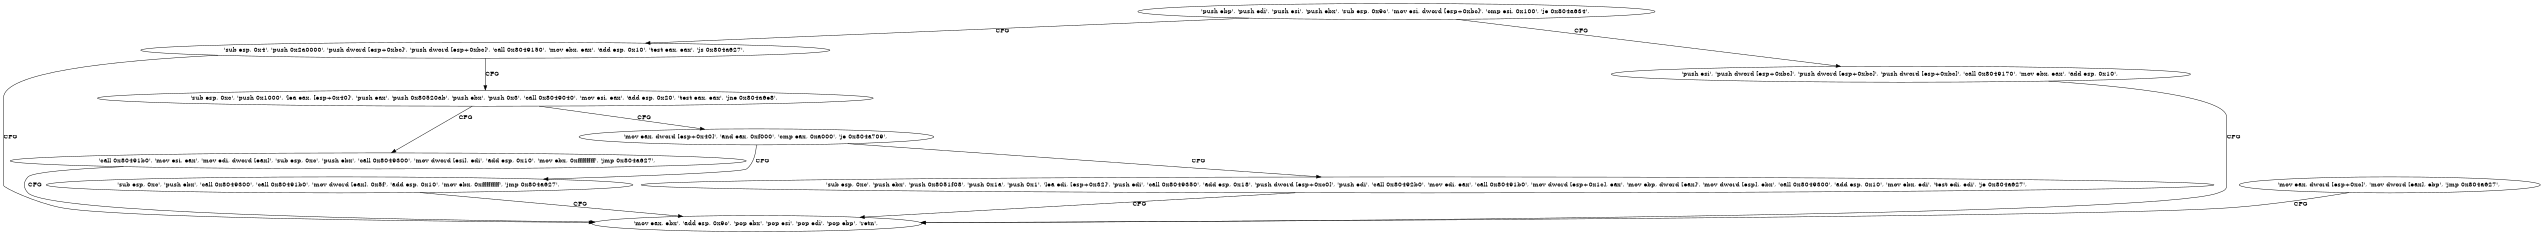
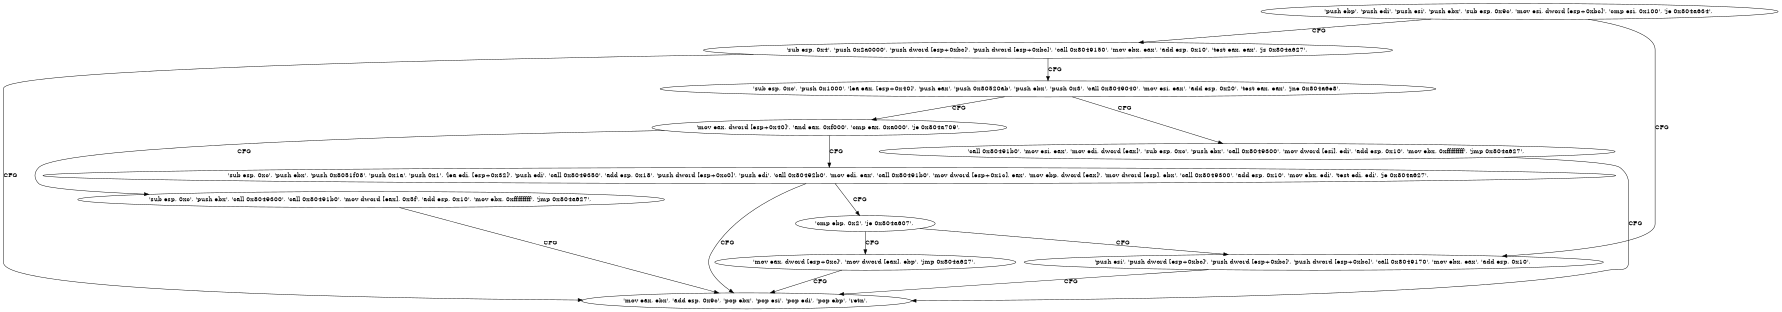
node "'cmp ebp, 0x2', 'je 0x804a607',": added
